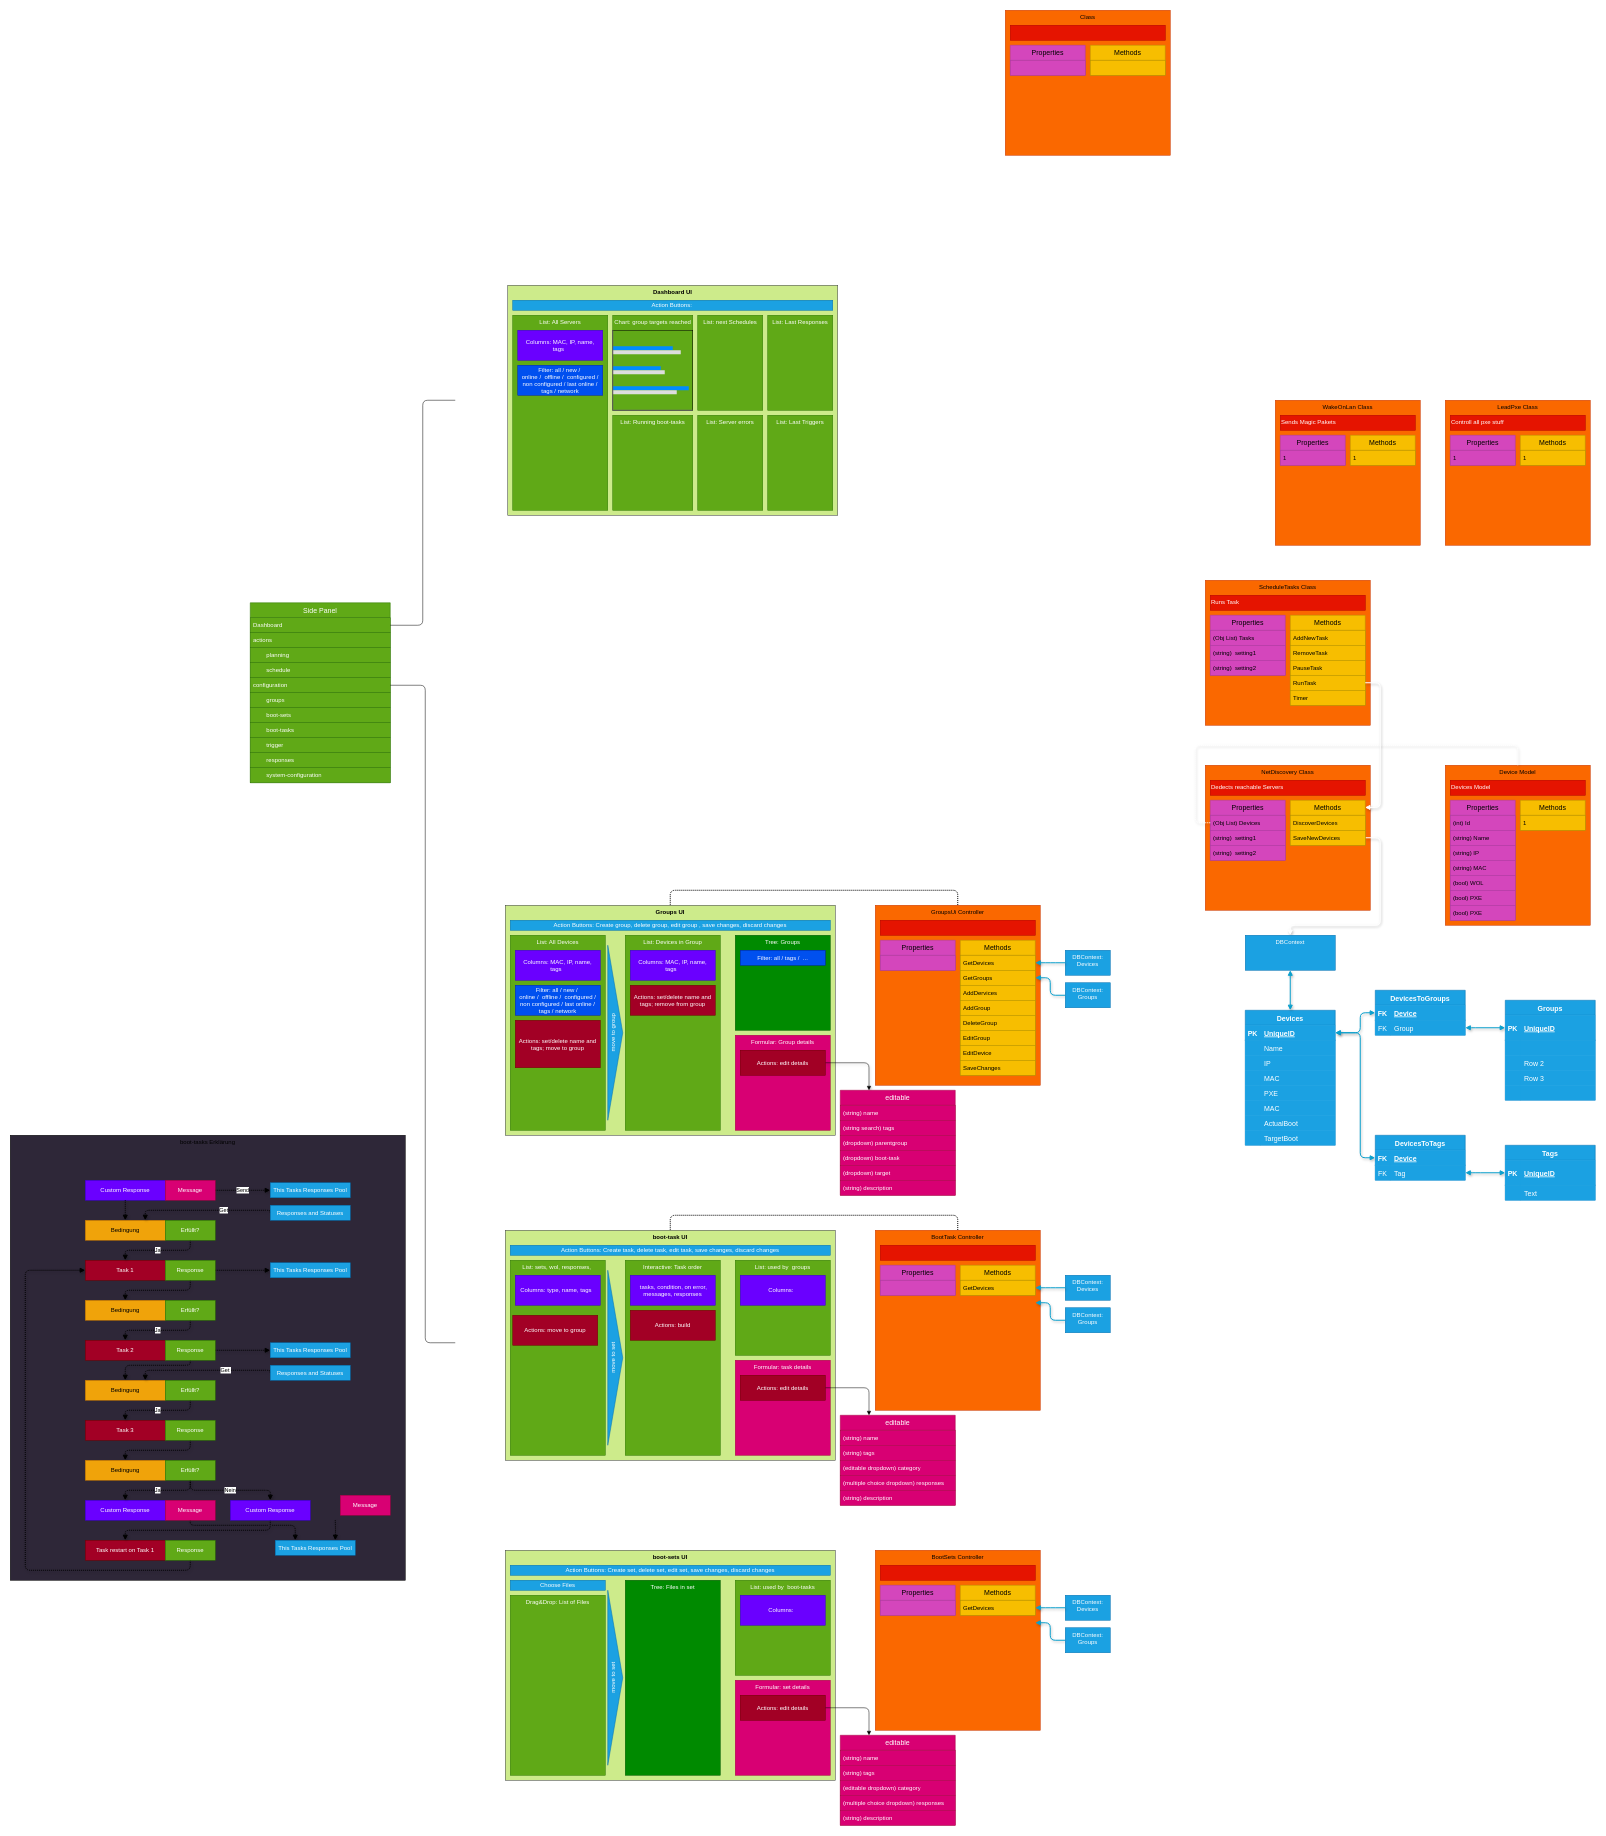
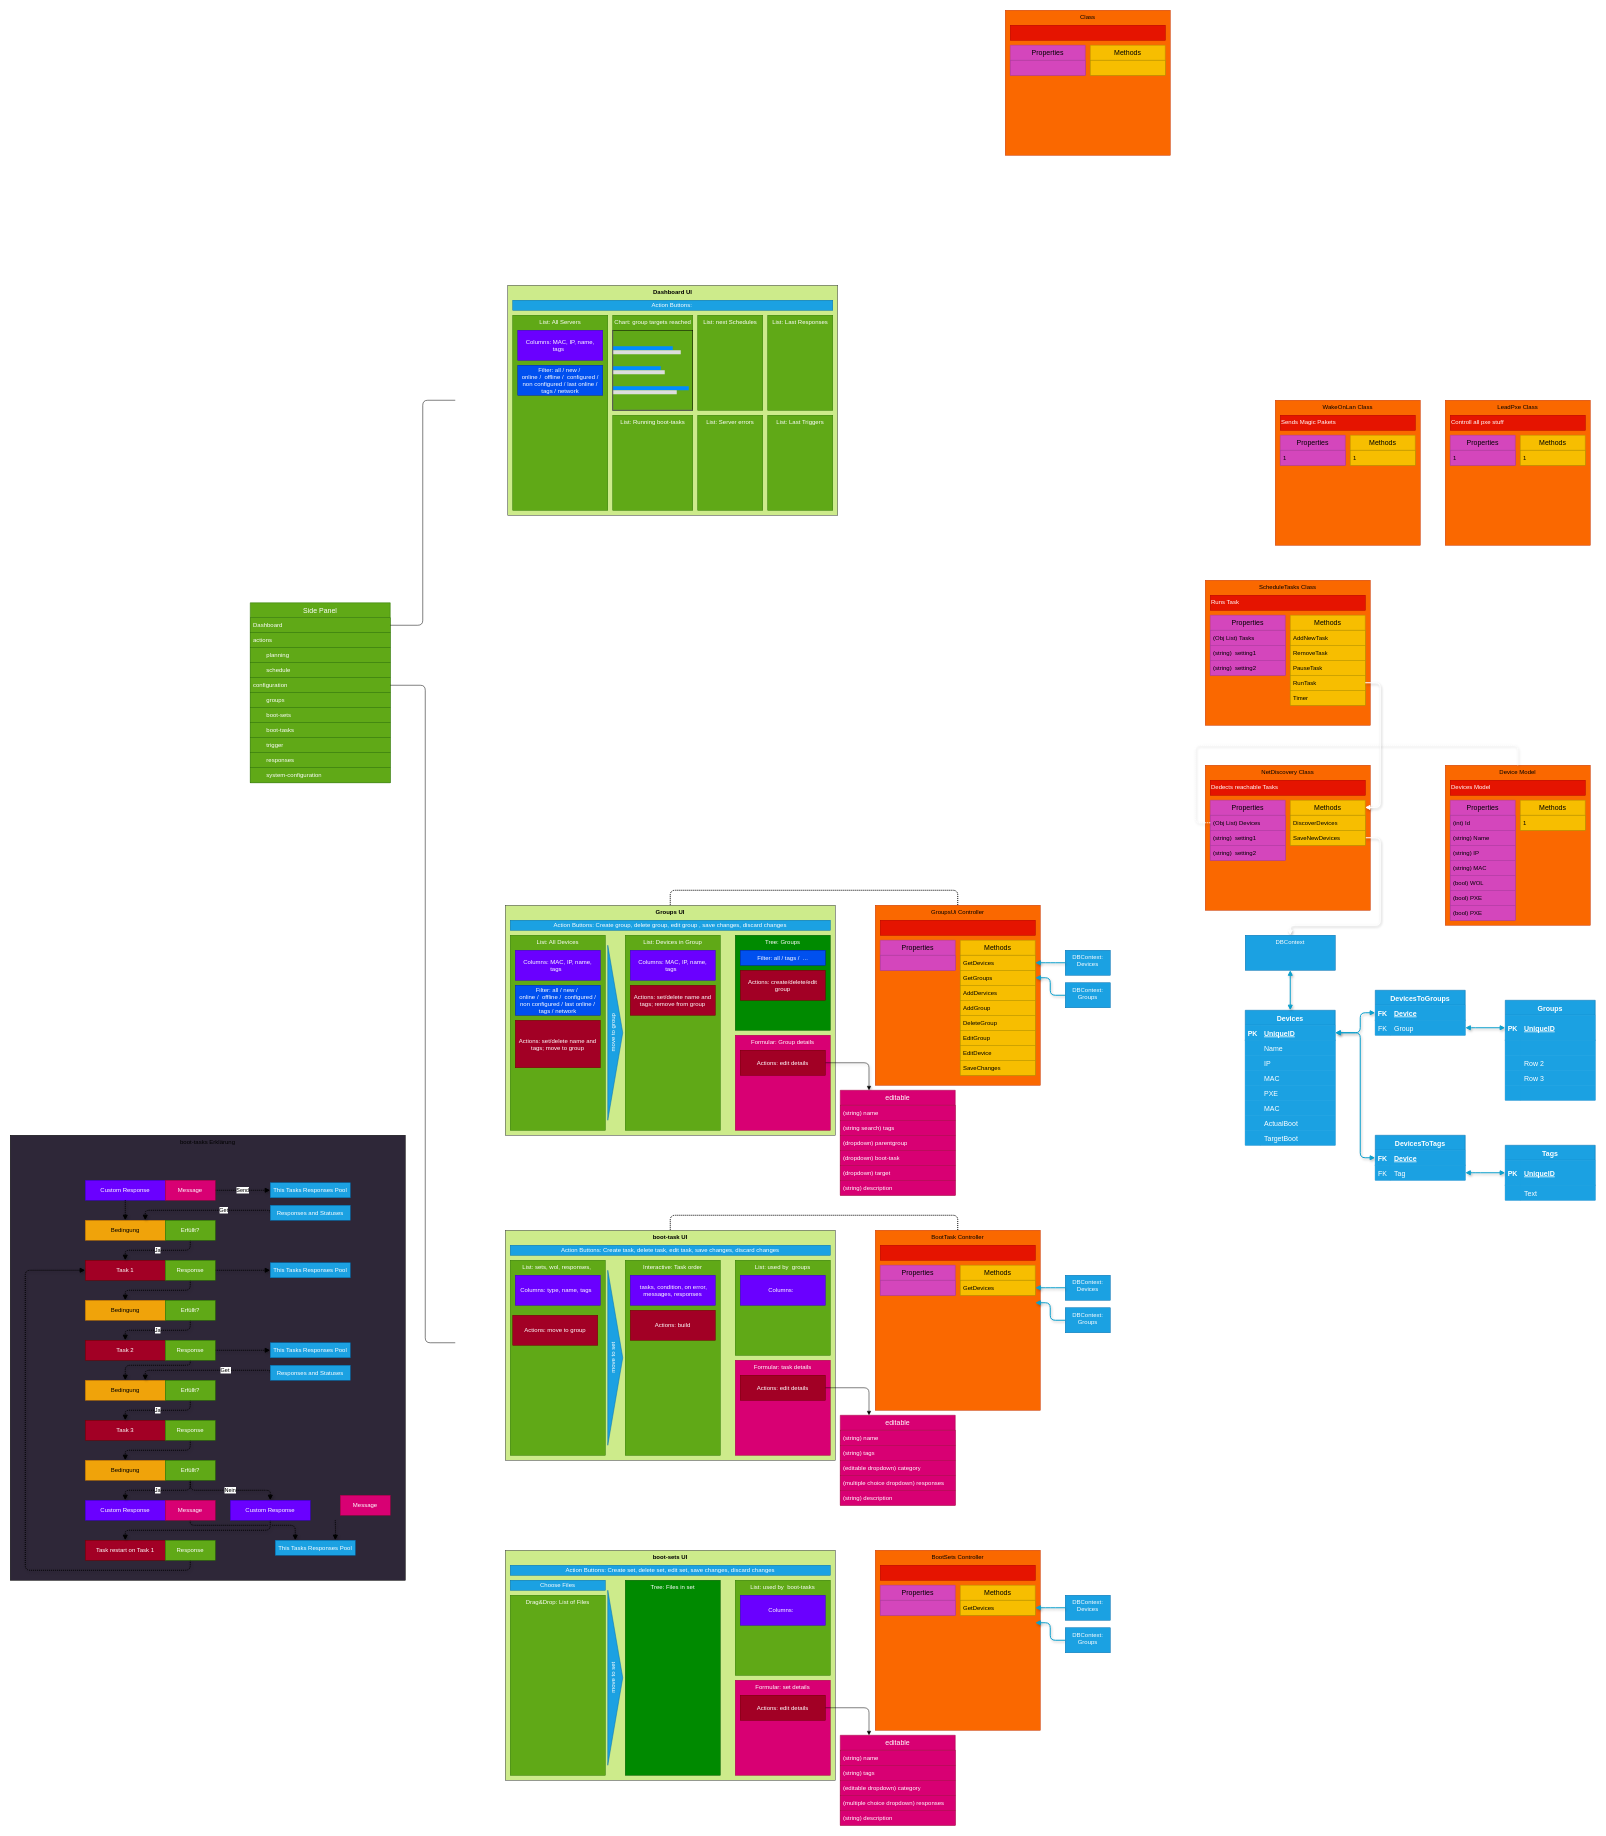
node "Dedects reachable Servers": label "Dedects reachable Servers" -> "Dedects reachable Tasks"
node "Actions: create/delete/edit group": added
